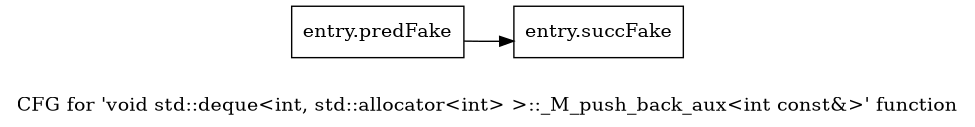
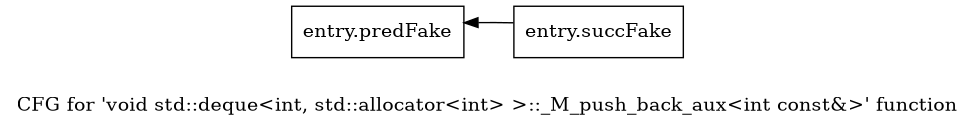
edge "entry.predFake" -> "entry.succFake": reversed
